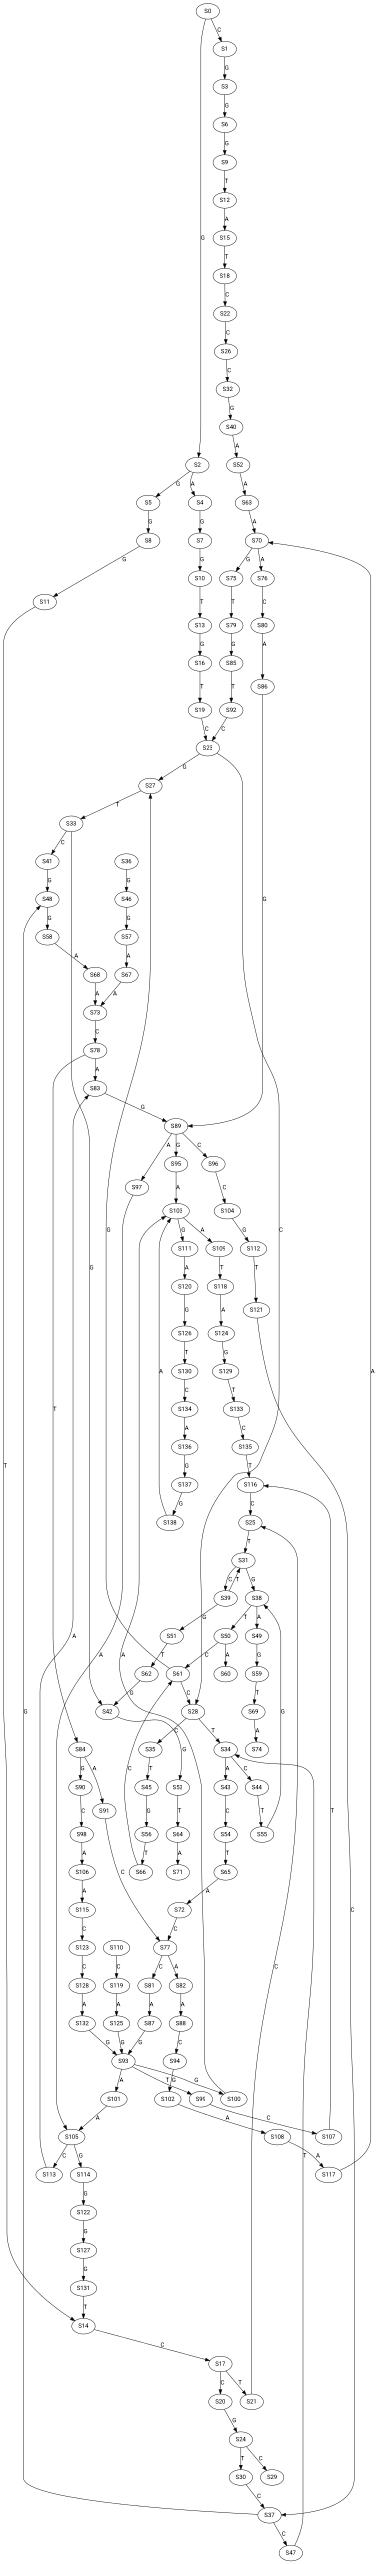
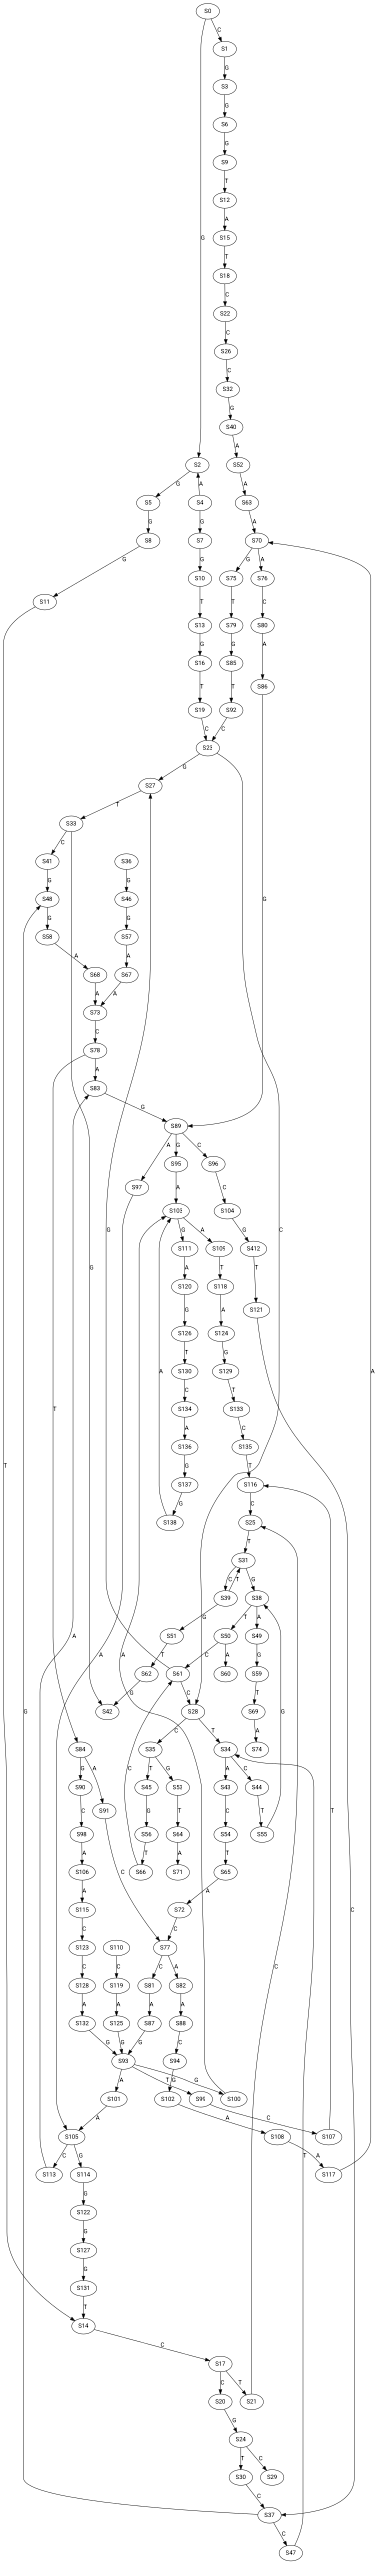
edge "S2" -> "S4": reversed
node "S112": label "S112" -> "S412"
edge "S42" -> "S53": now "S35" -> "S53"
